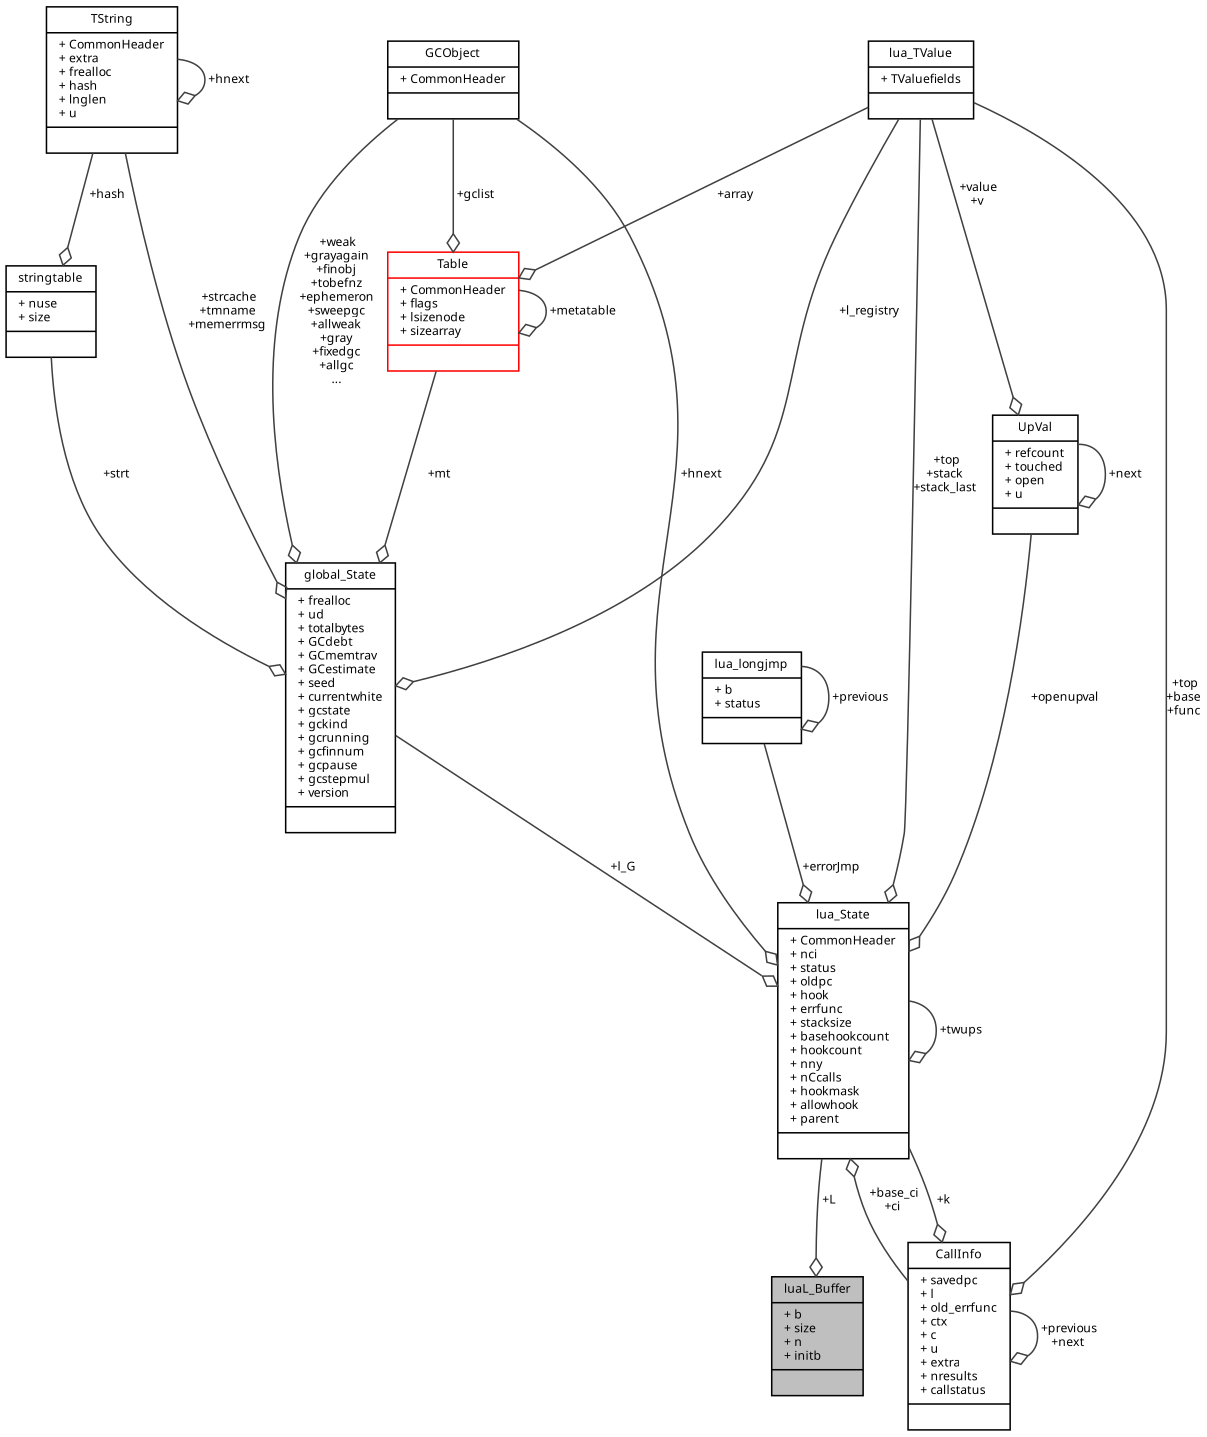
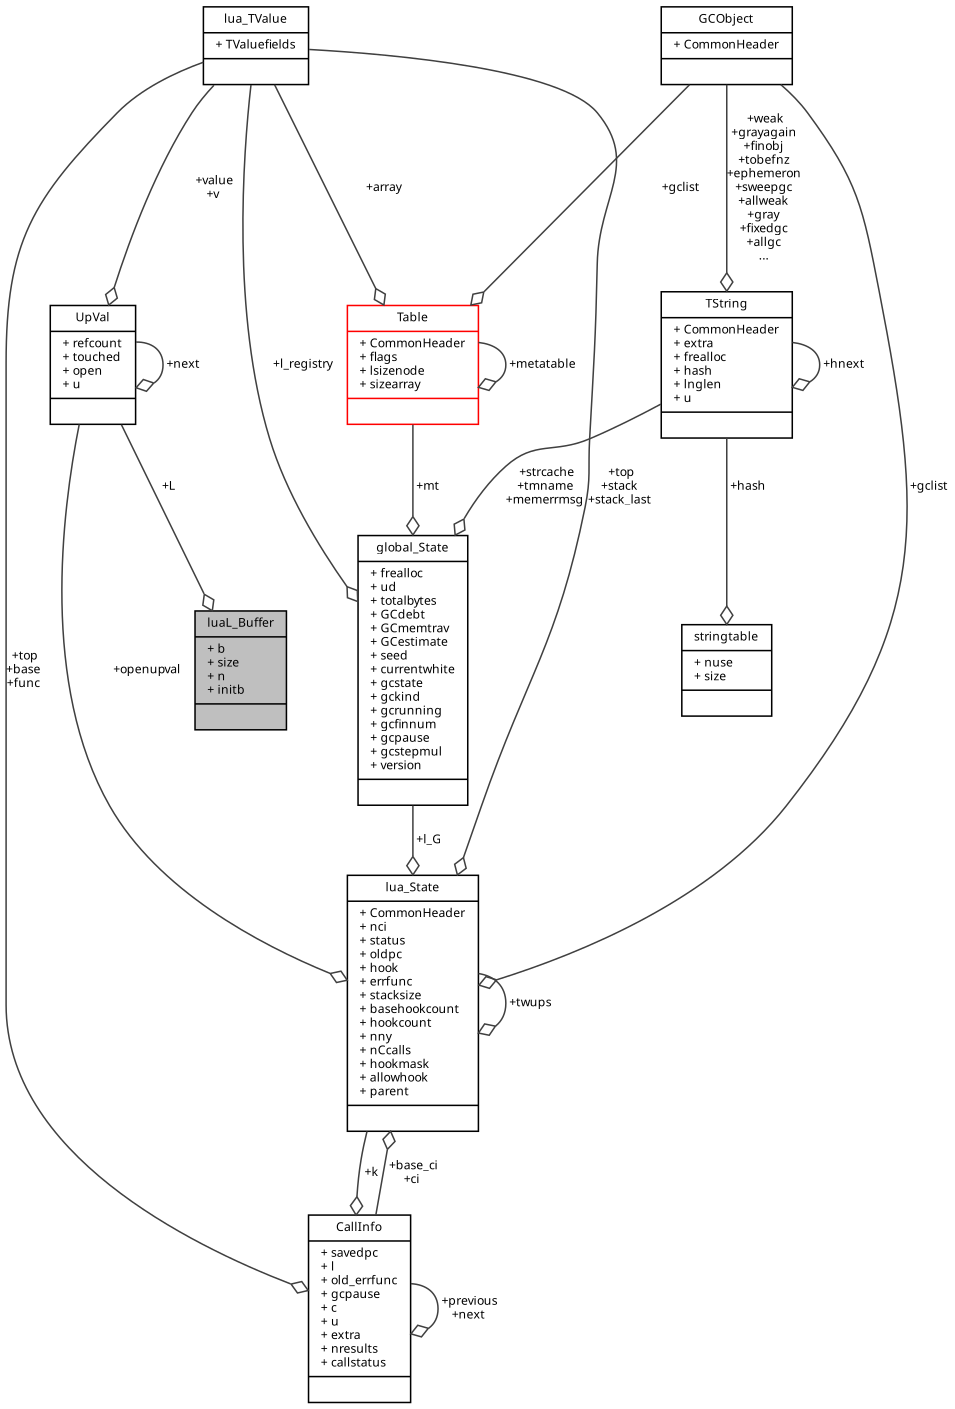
edge "GCObject" -> "global_State": now "GCObject" -> "TString"
edge "GCObject" -> "lua_State": label " +hnext" -> " +gclist"
edge "stringtable" -> "global_State": removed, label "+strt"
node "lua_longjmp": removed
edge "lua_State" -> "luaL_Buffer": now "UpVal" -> "luaL_Buffer"
node "CallInfo": text "+ ctx" -> "+ gcpause"
